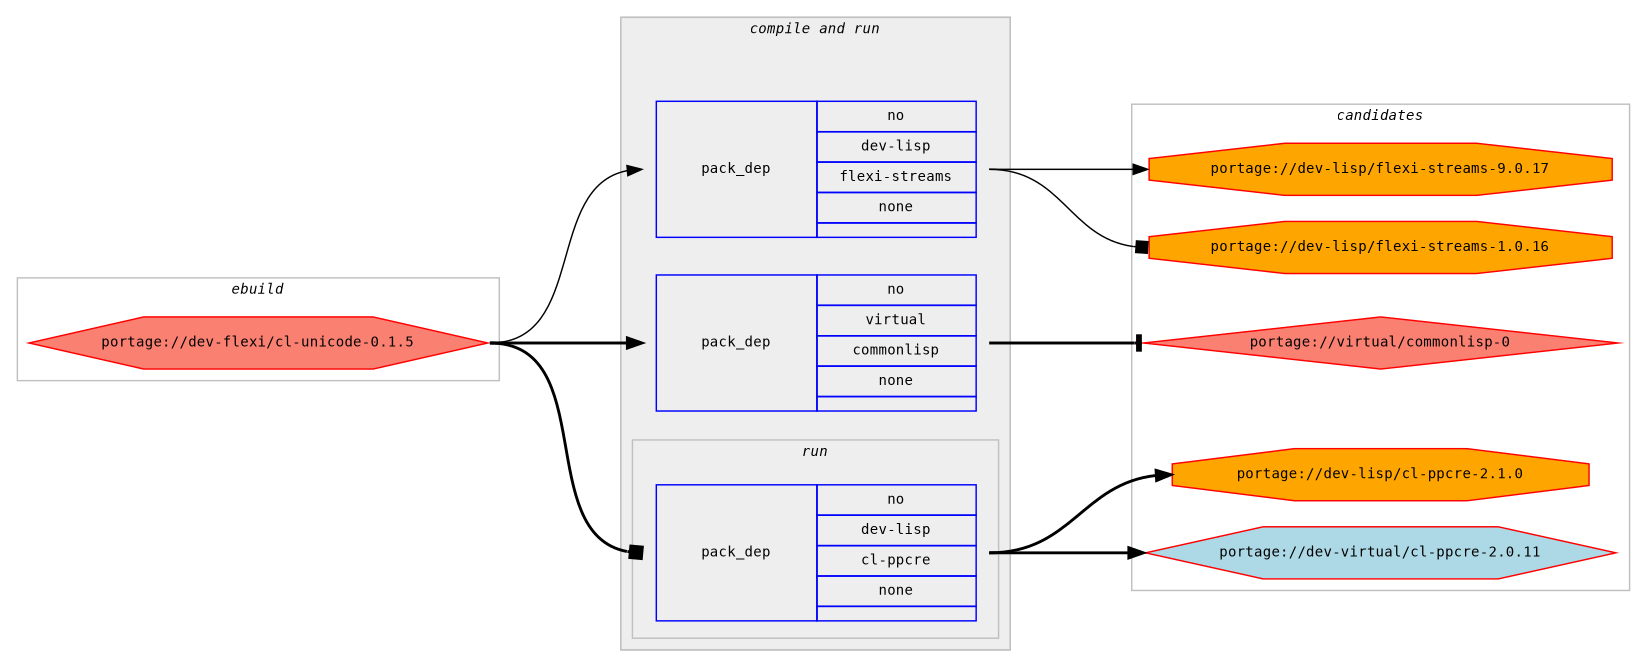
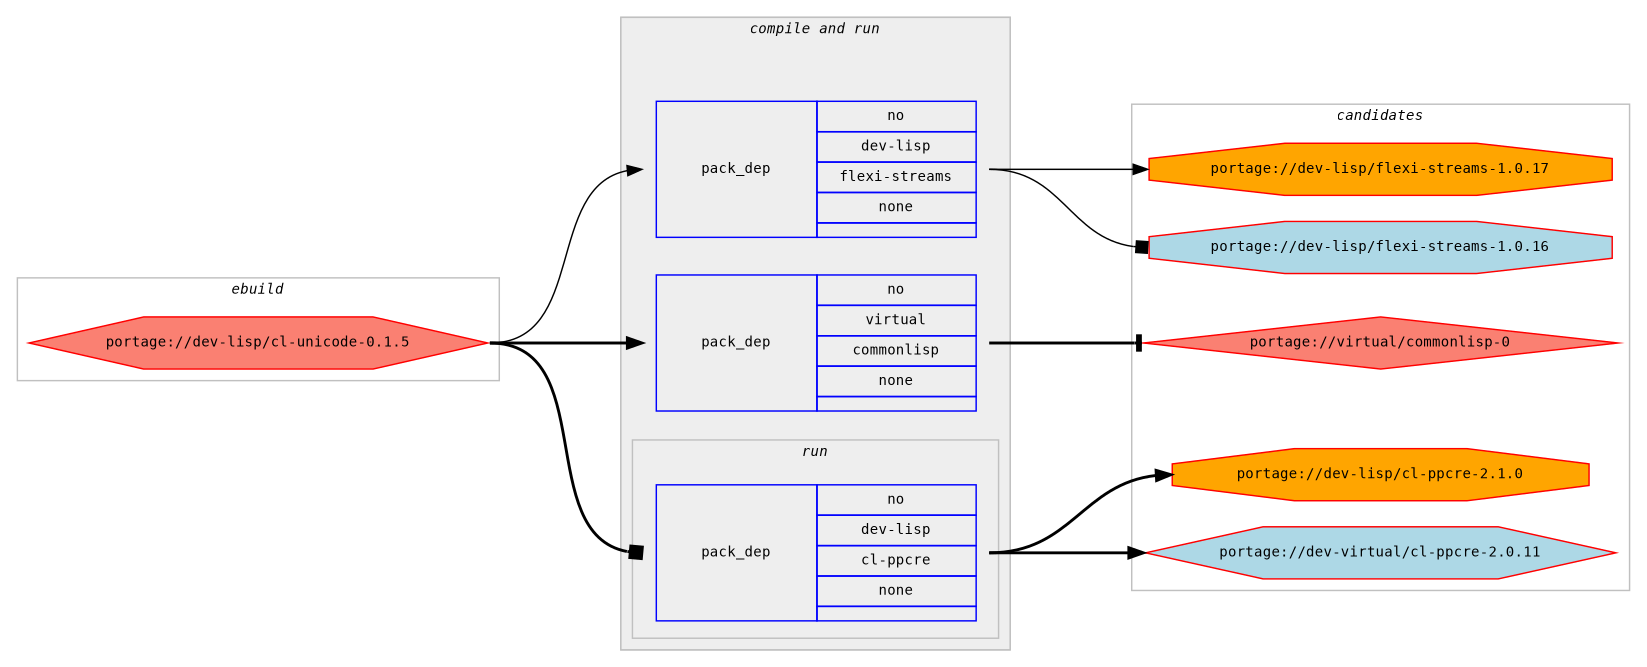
node "portage://dev-lisp/flexi-streams-9.0.17": label "portage://dev-lisp/flexi-streams-9.0.17" -> "portage://dev-lisp/flexi-streams-1.0.17"
node "portage://dev-lisp/flexi-streams-1.0.16": fillcolor orange -> lightblue
node "portage://dev-flexi/cl-unicode-0.1.5": label "portage://dev-flexi/cl-unicode-0.1.5" -> "portage://dev-lisp/cl-unicode-0.1.5"
